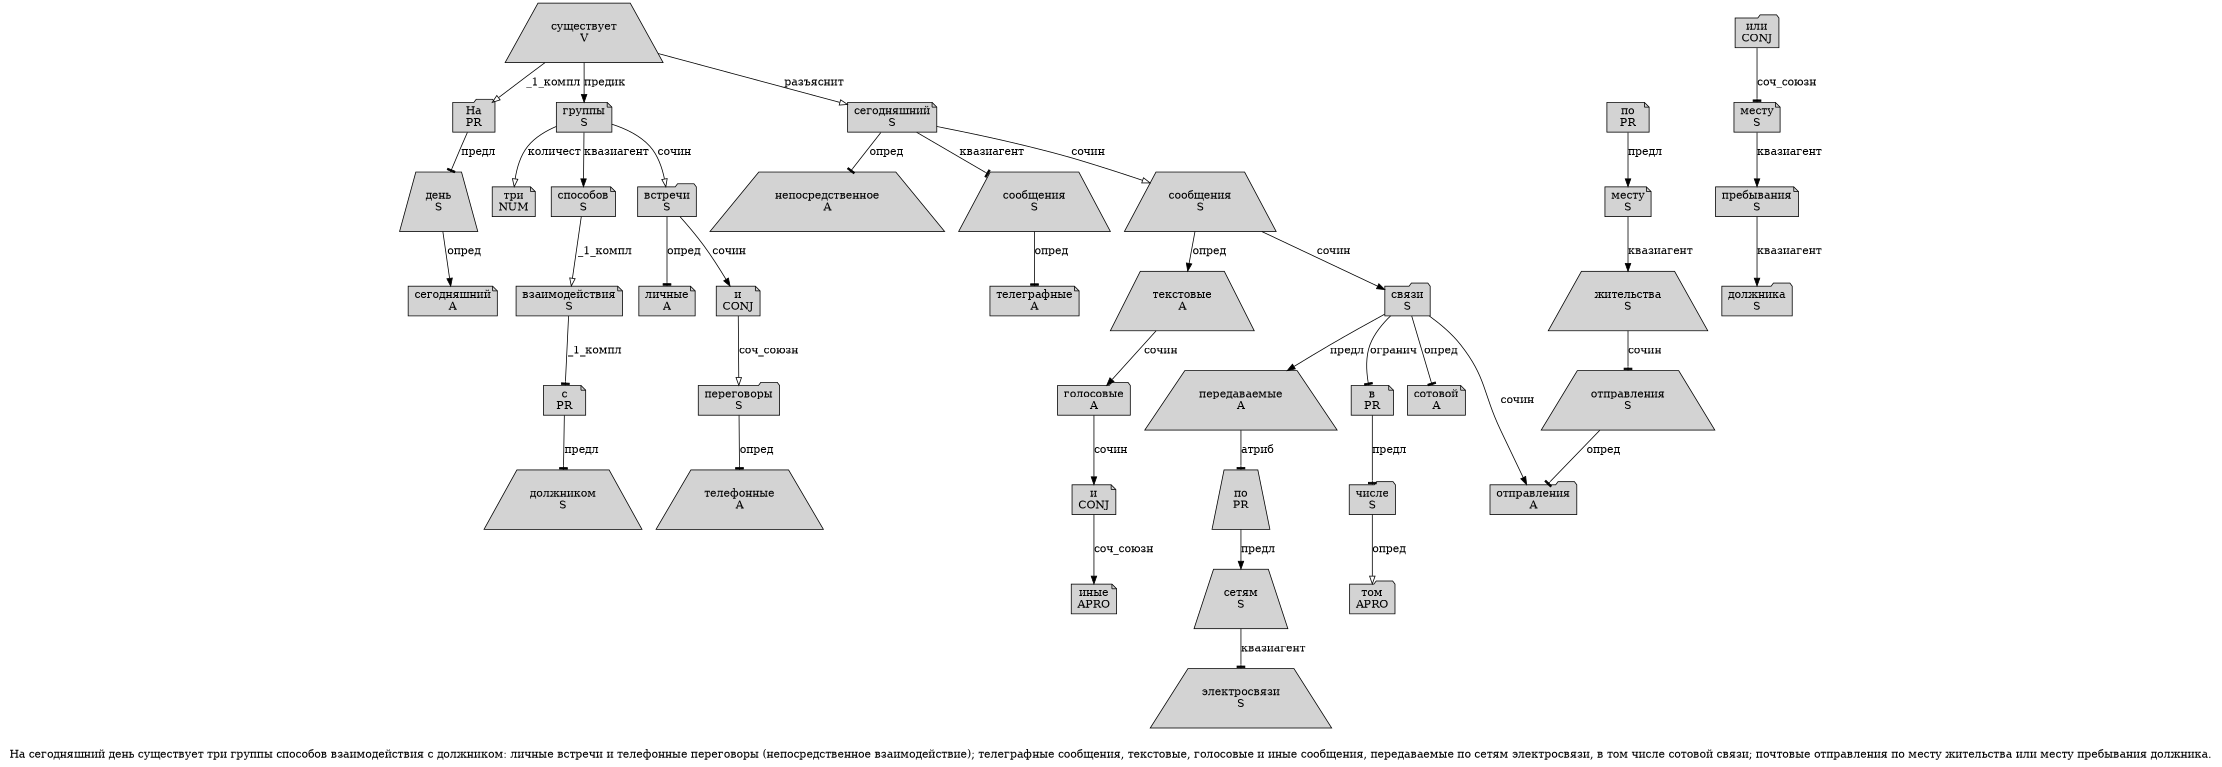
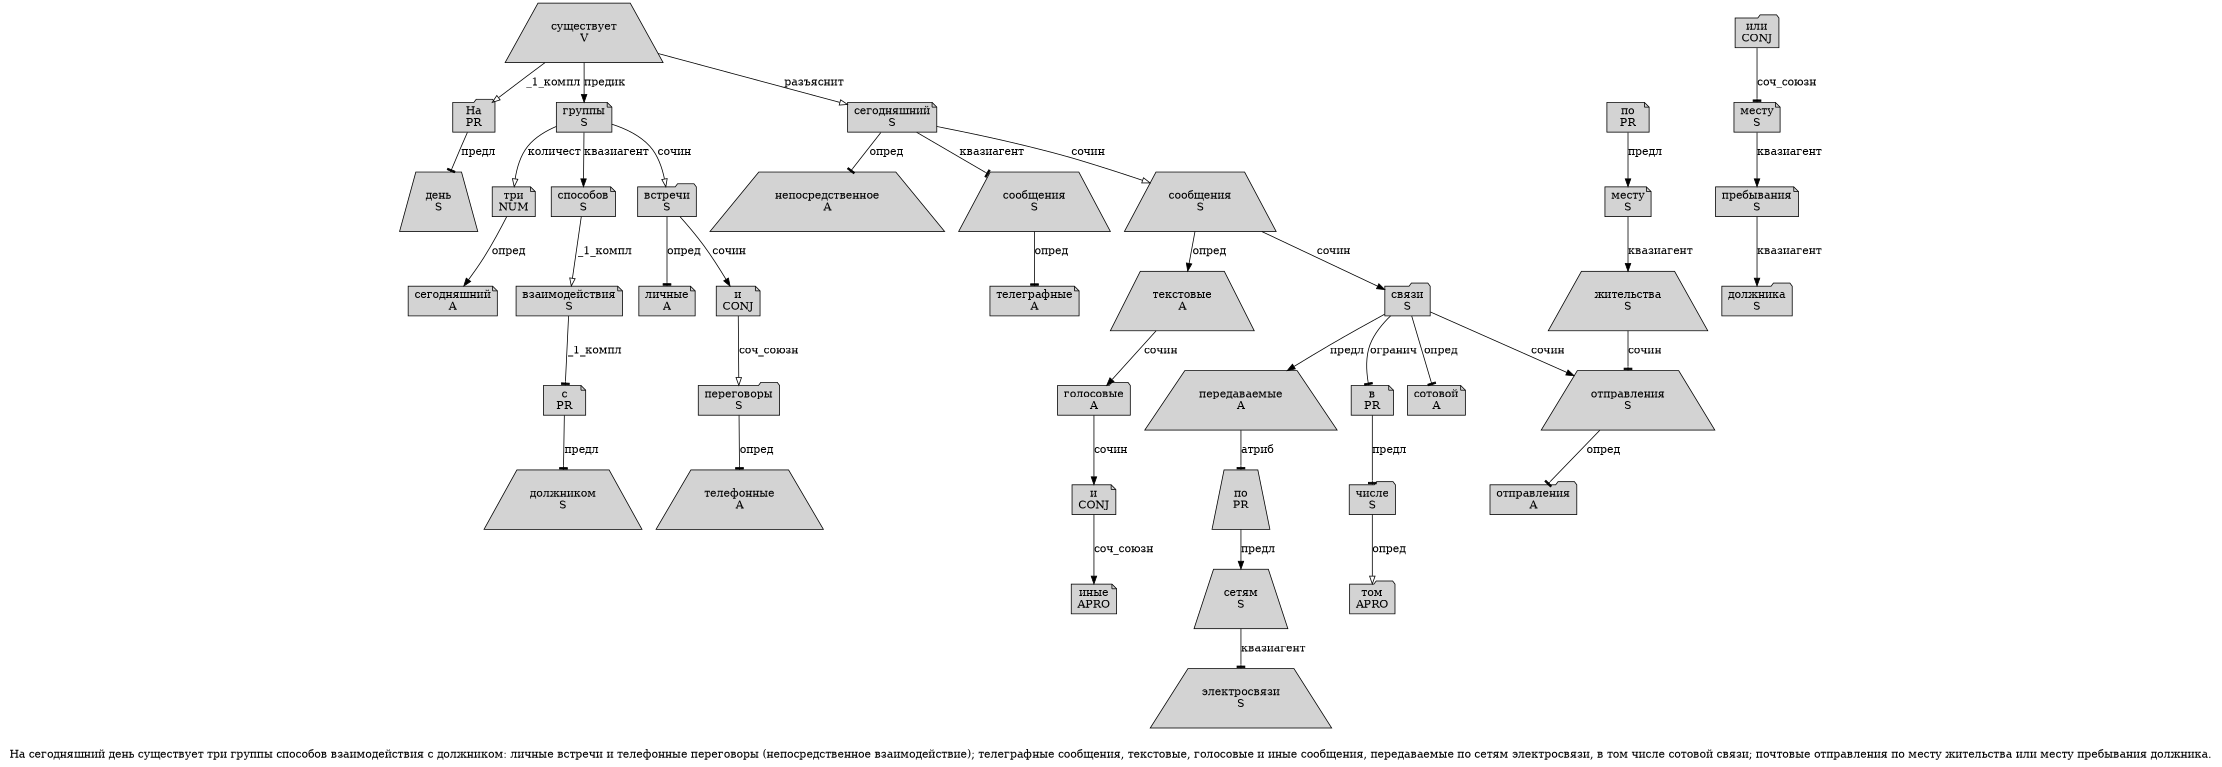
edge "день S" -> "сегодняшний A": now "три NUM" -> "сегодняшний A"
edge "связи S" -> "отправления A": now "связи S" -> "отправления S"
